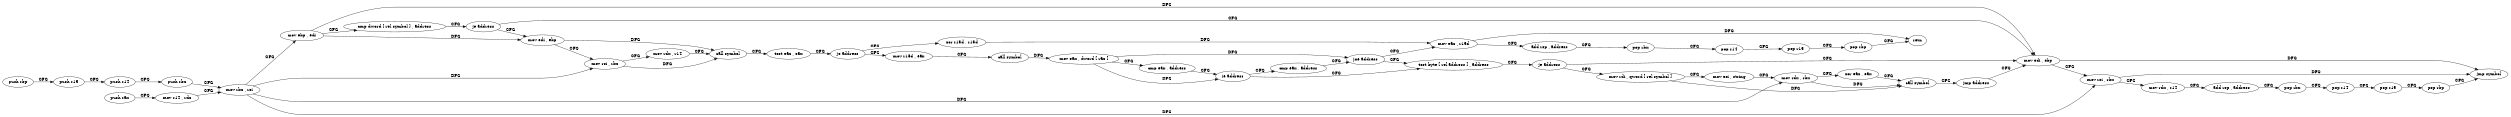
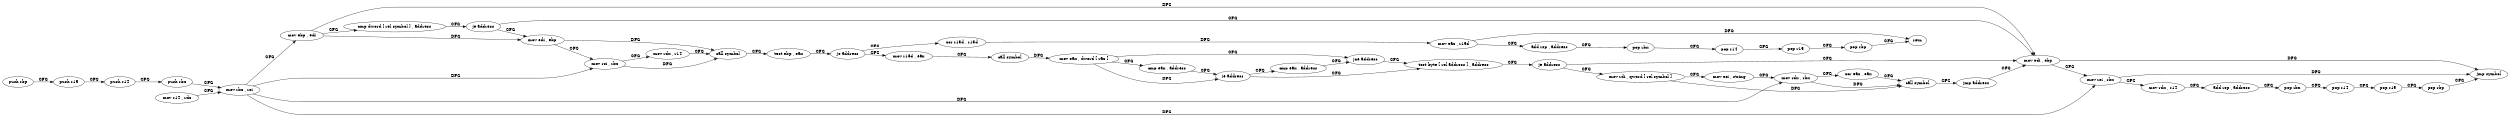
edge "jne address" -> "mov eax , r15d": removed, label "CFG"
edge "mov eax , dword [ rax ]" -> "jne address": label "DFG" -> "CFG"
node "test eax , eax": label "test eax , eax" -> "test ebp , eax"
node "push rax": removed
